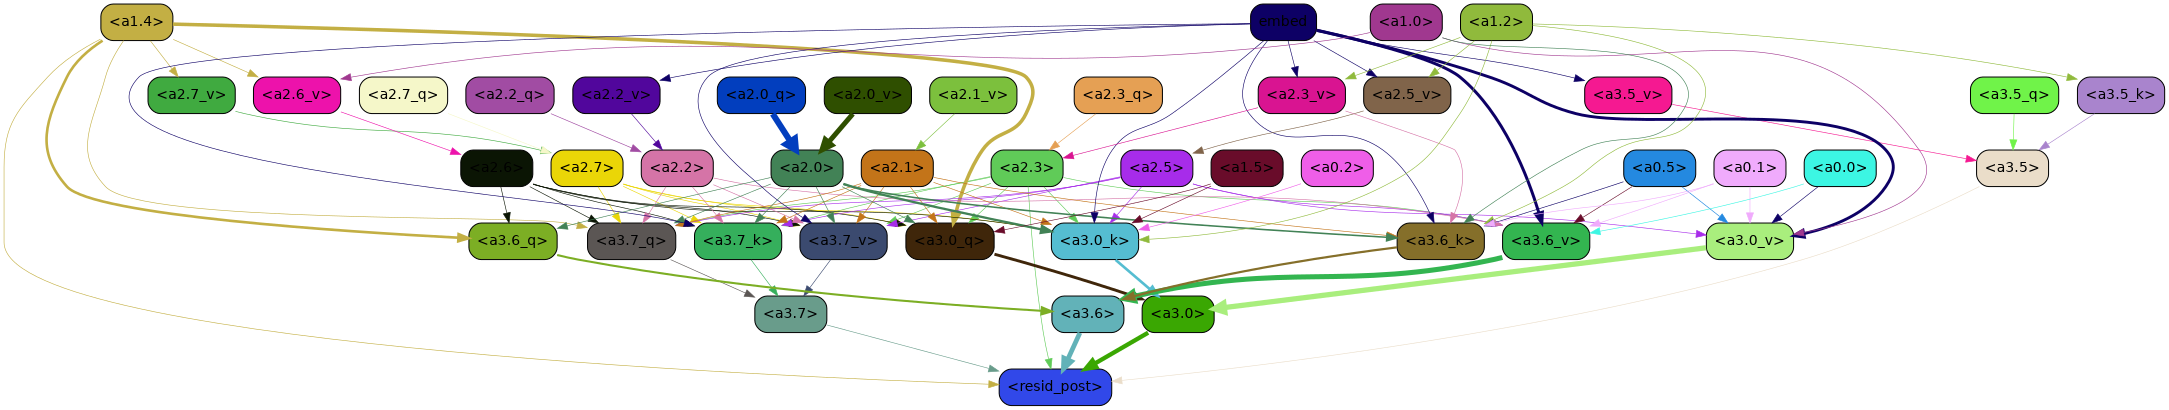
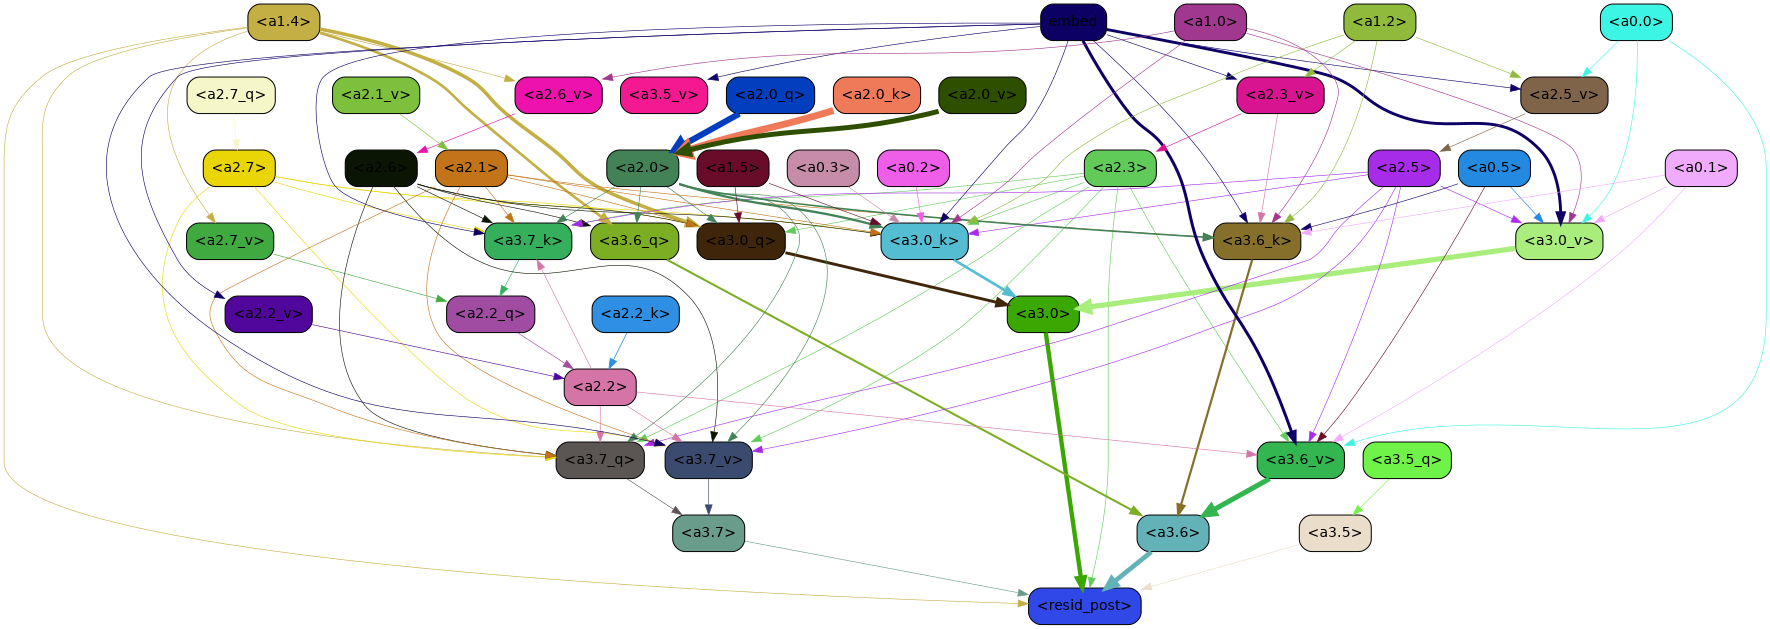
edge "<a0.0>" -> "<a2.5_v>": added
edge "<a1.0>" -> "<a3.6_k>": color #428256 -> #a0388f
node "<a2.0_k>": added
node "<a2.3_q>": removed
node "<a3.5_k>": removed
edge "<a1.0>" -> "<a3.0_k>": added
edge "<a2.7_v>" -> "<a2.7>": now "<a2.7_v>" -> "<a2.2_q>"
edge "<a3.5_v>" -> "<a3.5>": removed
node "<a0.3>": added
edge "<a0.0>" -> "<a3.0_v>": color #0d0065 -> #3cf6e3
edge "<a3.7_k>" -> "<a3.7>": now "<a3.7_k>" -> "<a2.2_q>"
node "<a2.2_k>": added
